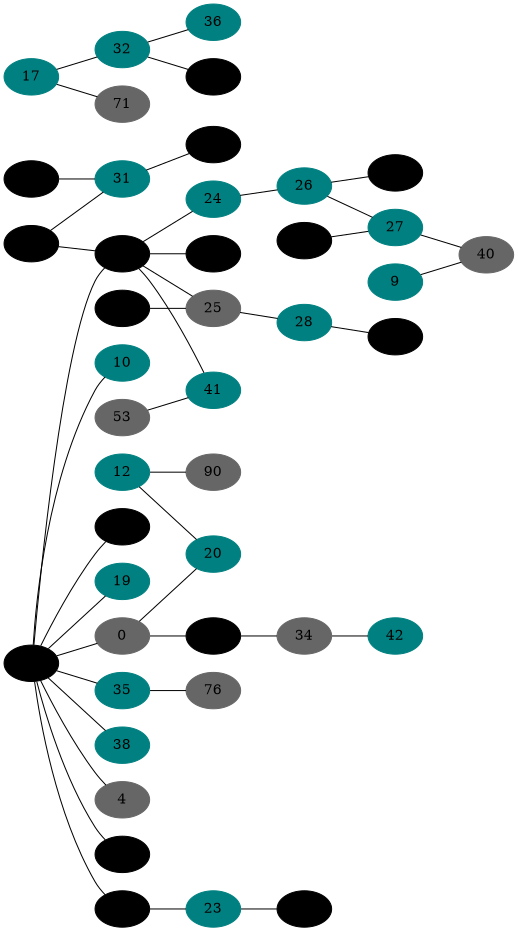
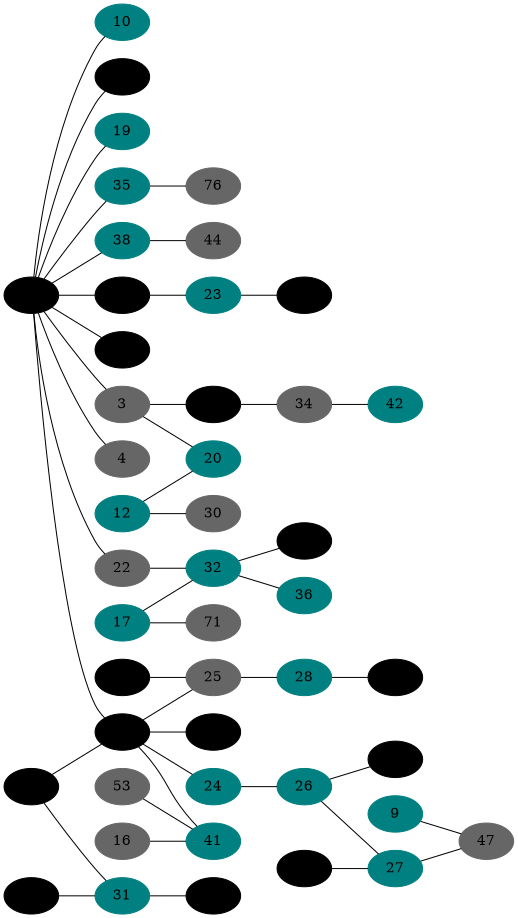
node "44": added
node "40": label "40" -> "47"
node "90": label "90" -> "30"
node "22": added
node "0": label "0" -> "3"
node "16": added
